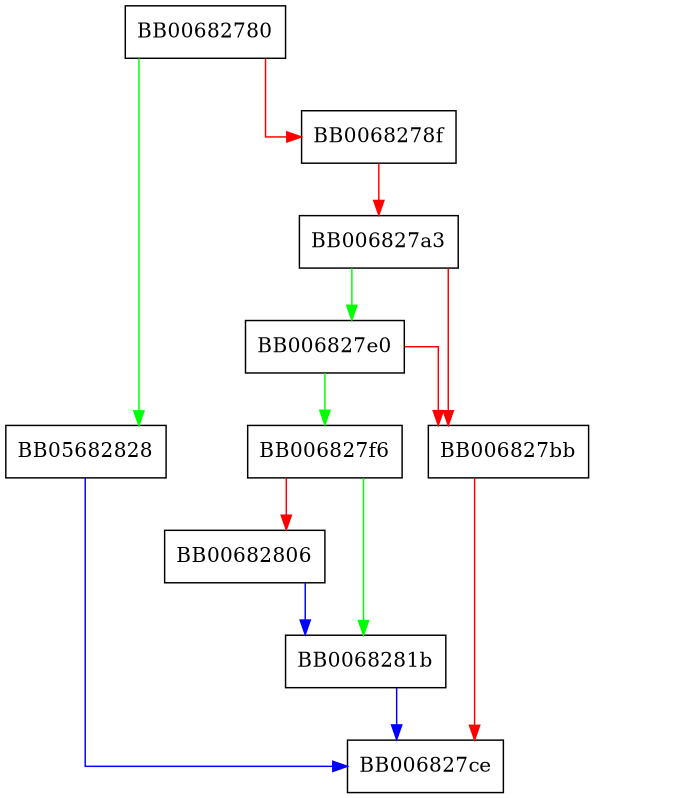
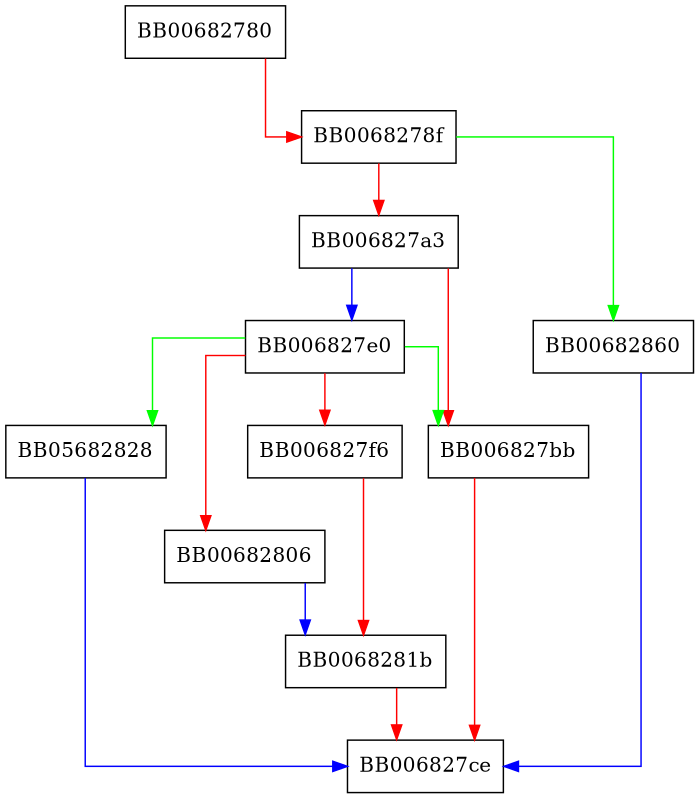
edge "BB00682780" -> "BB05682828": now "BB006827e0" -> "BB05682828"
edge "BB006827a3" -> "BB006827e0": color green -> blue
node "BB00682860": added
edge "BB006827e0" -> "BB006827bb": color red -> green
edge "BB006827e0" -> "BB006827f6": color green -> red
edge "BB006827f6" -> "BB00682806": now "BB006827e0" -> "BB00682806"
edge "BB006827f6" -> "BB0068281b": color green -> red
edge "BB0068281b" -> "BB006827ce": color blue -> red
